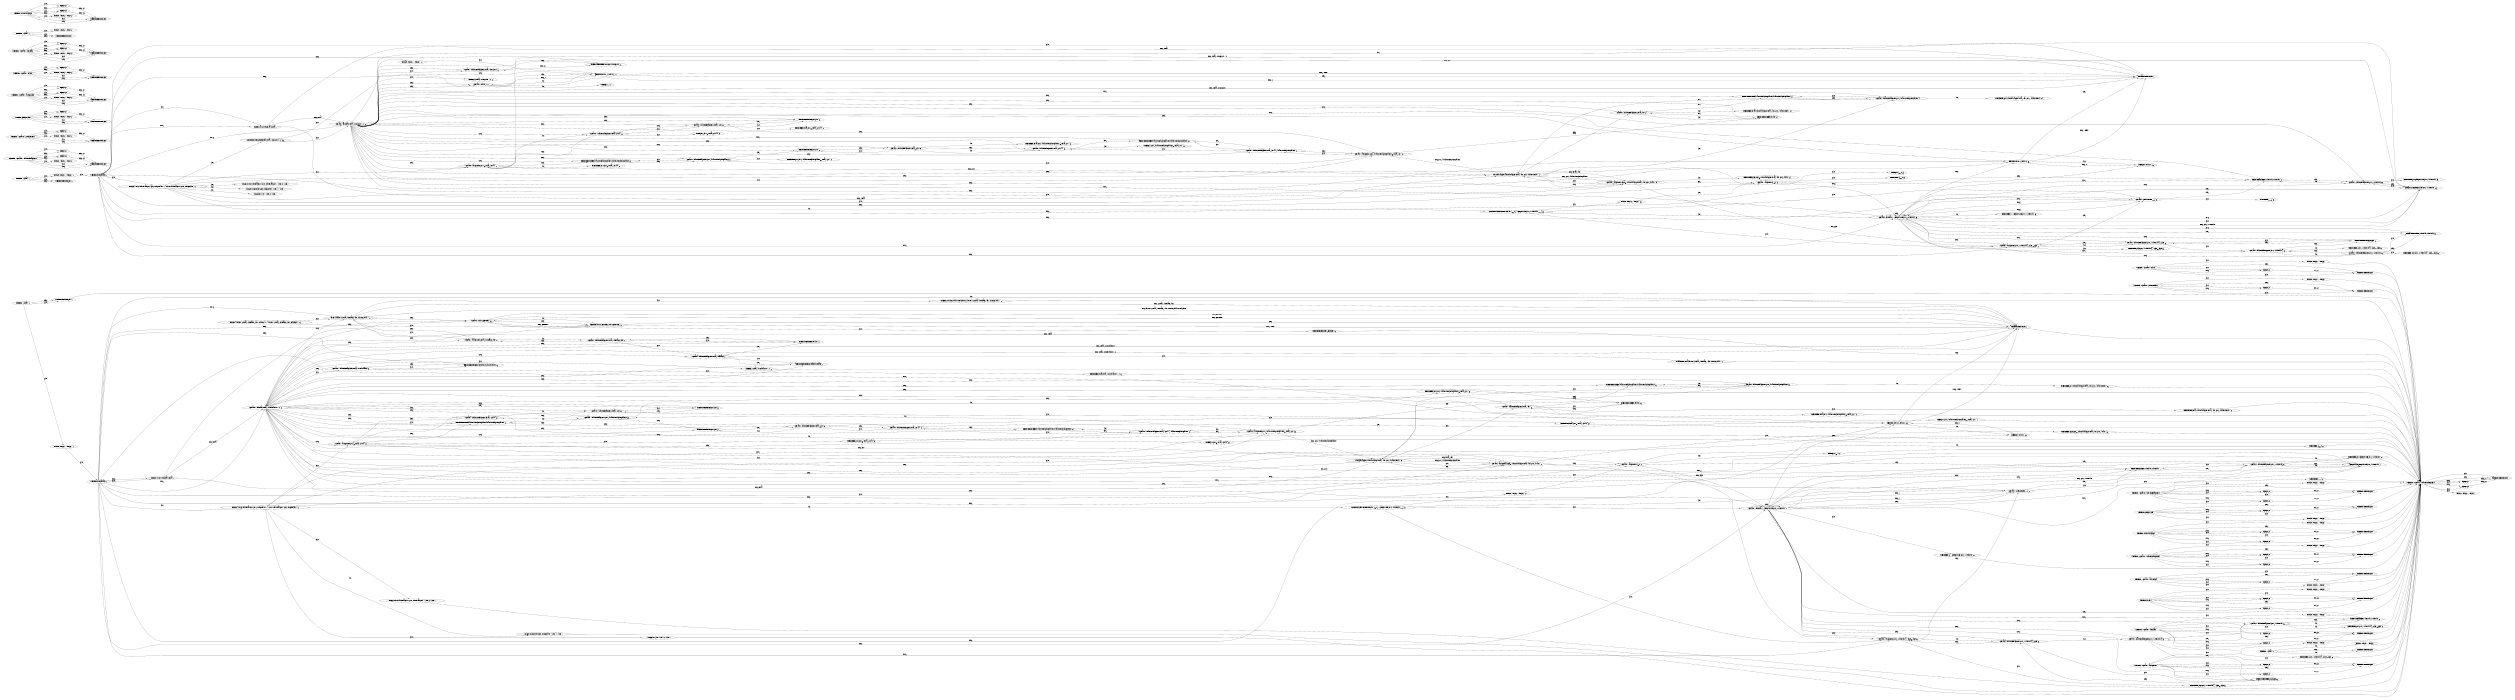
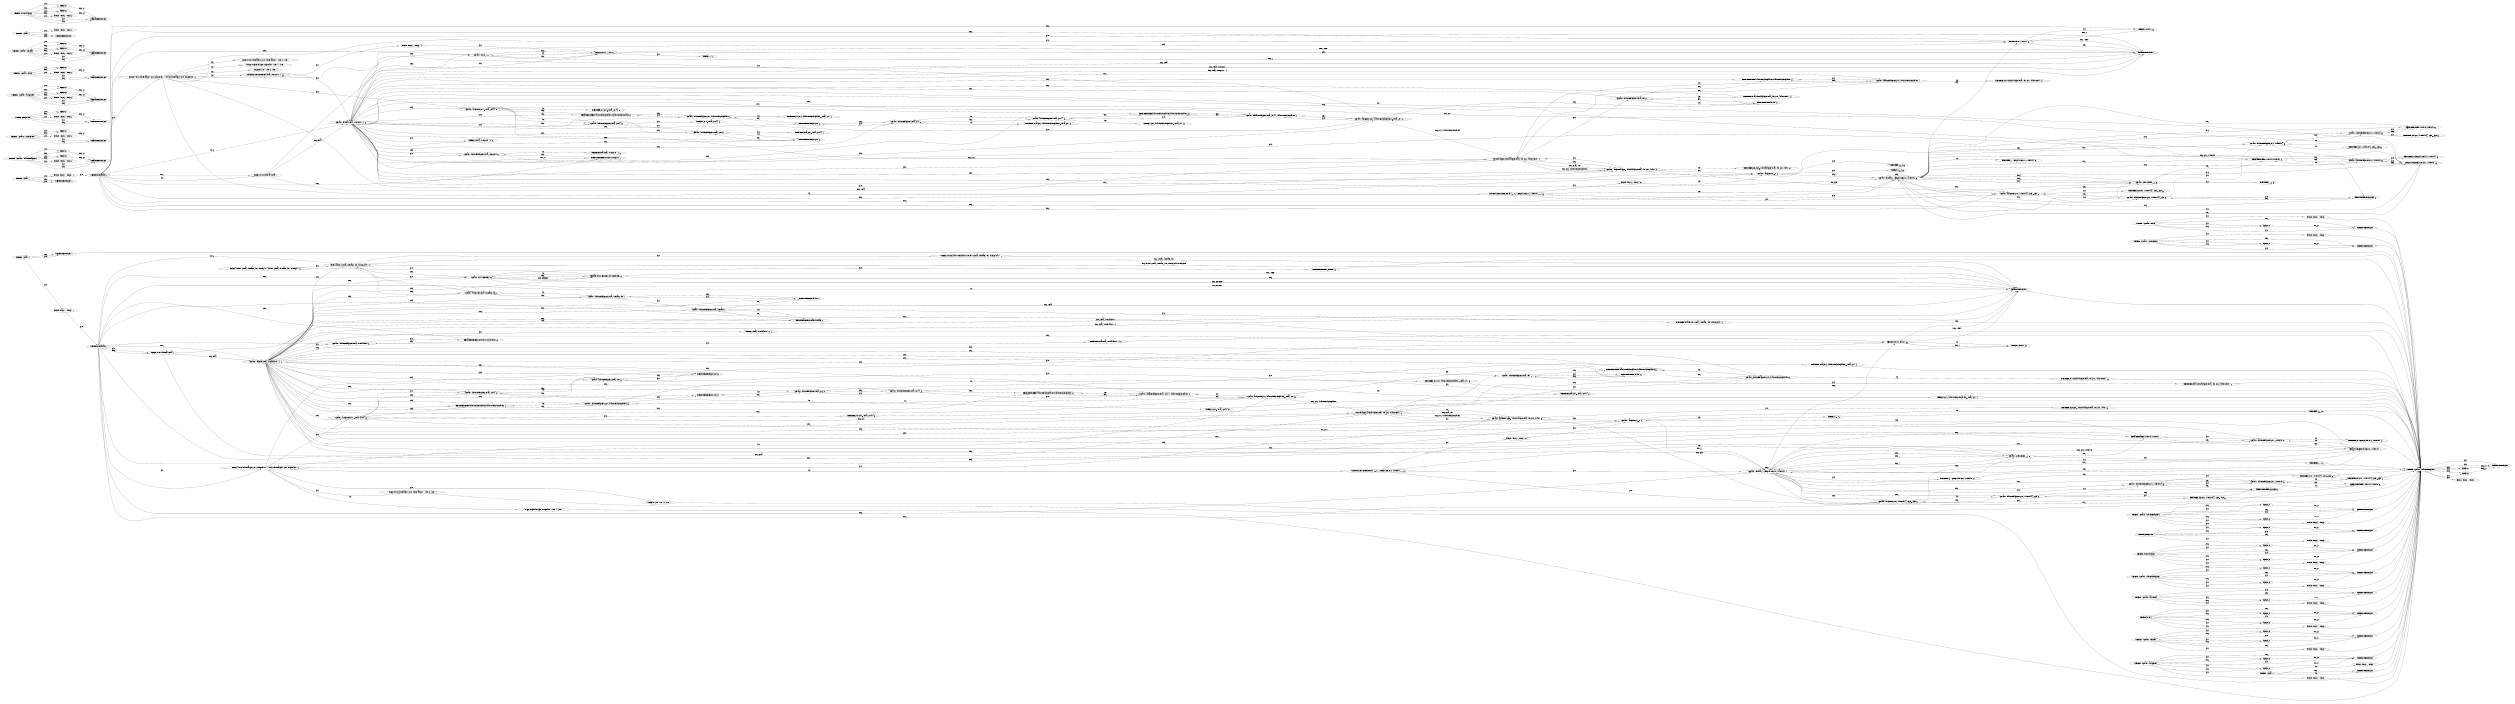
edge "(<operator>.minus,-1)" -> "(LITERAL,1,-1)": now "(RETURN,return -1;,return -1;)" -> "(LITERAL,1,-1)"
node "(IDENTIFIER,serial,serial->num_ports < 2)": added
edge "(<operator>.lessThan,serial->num_bulk_out < 2)" -> "(<operator>.indirectFieldAccess,serial->interface->dev)": added, label "CDG:"
